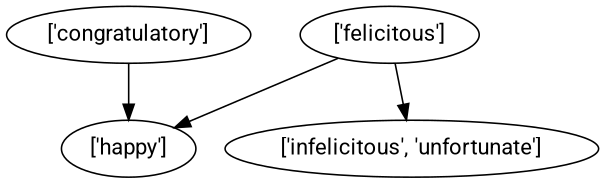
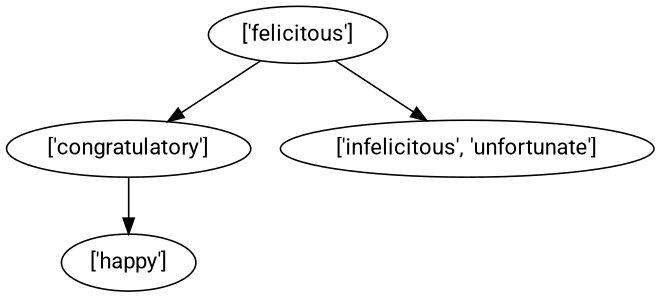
edge "['felicitous']" -> "['happy']": now "['felicitous']" -> "['congratulatory']"
